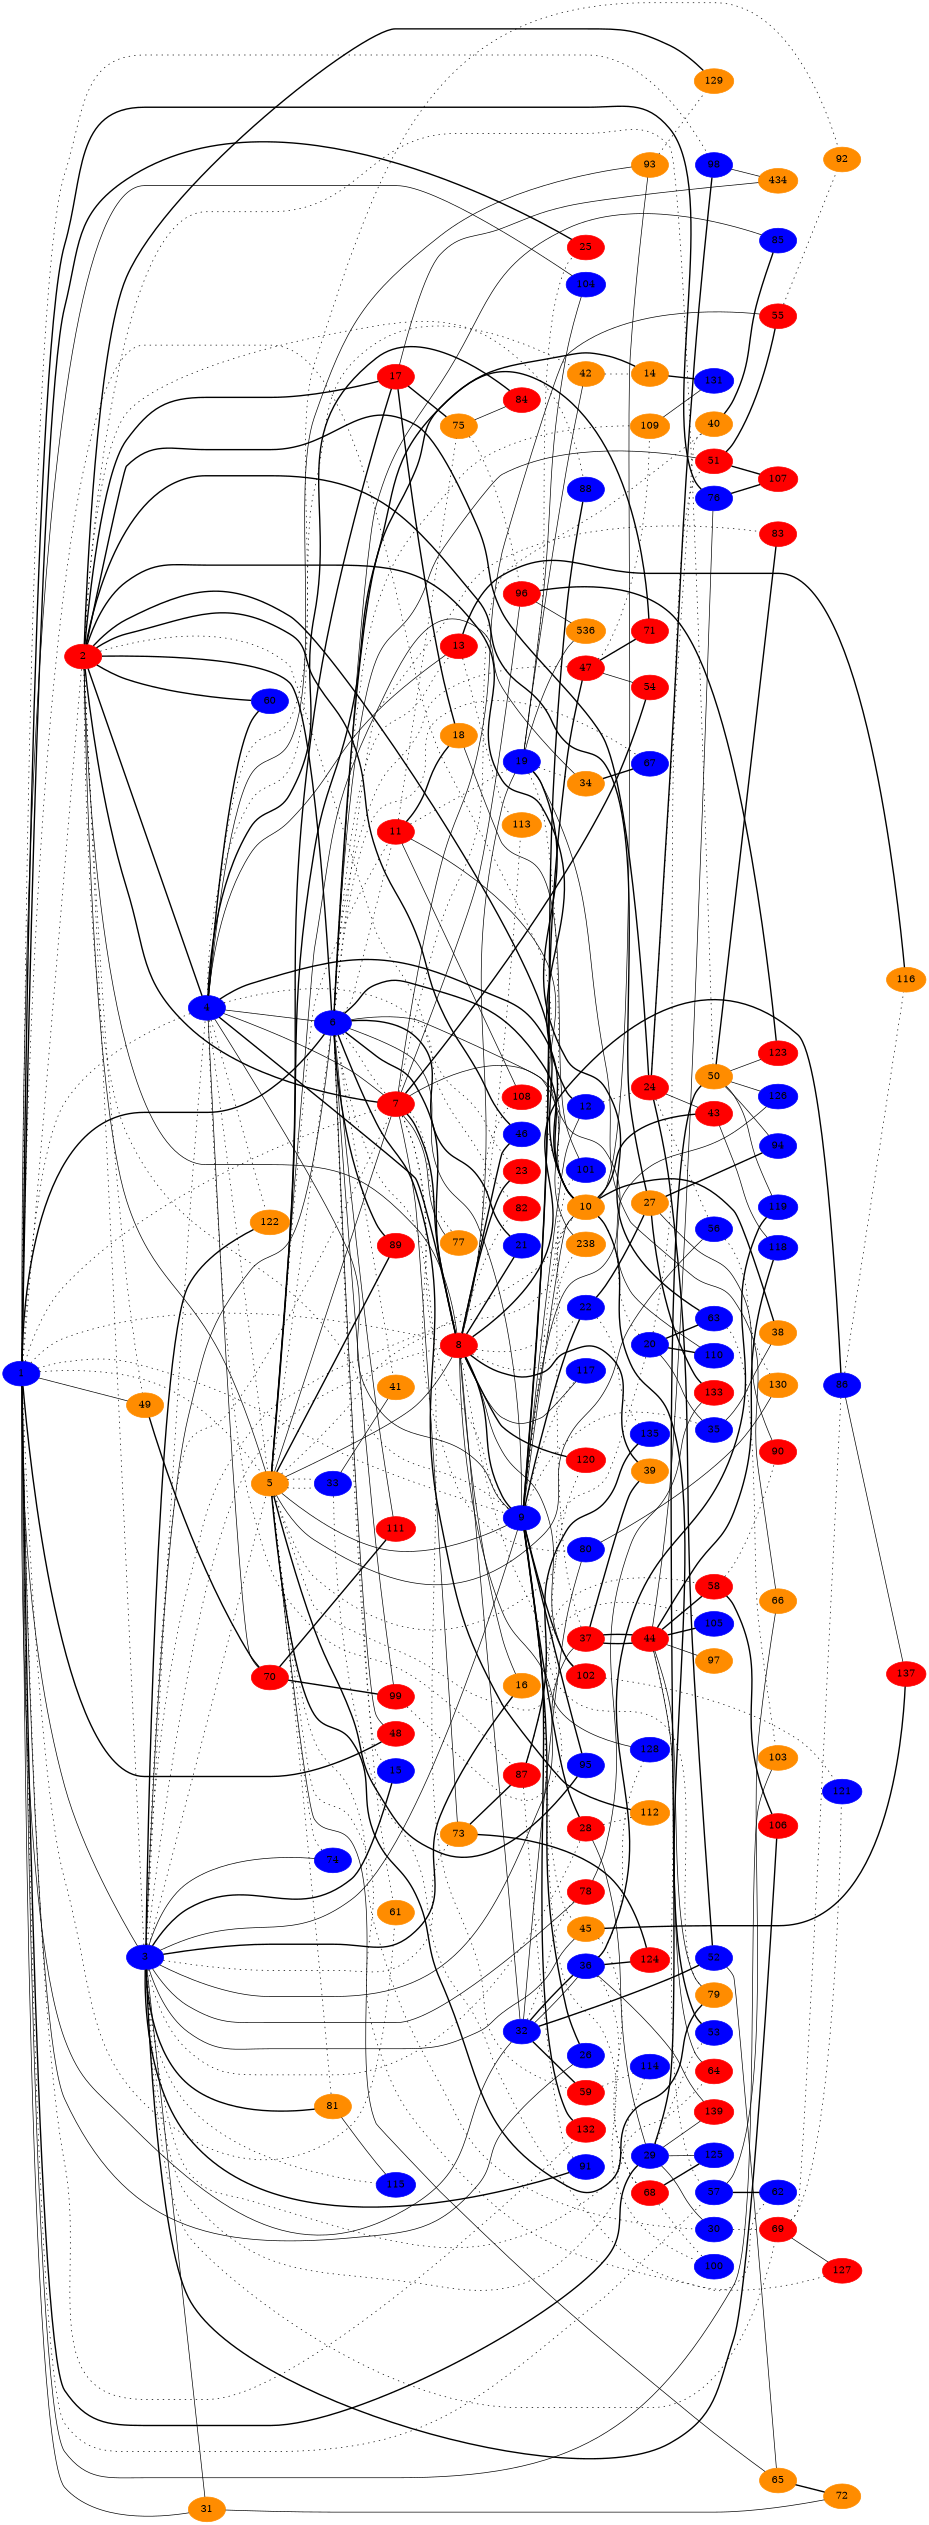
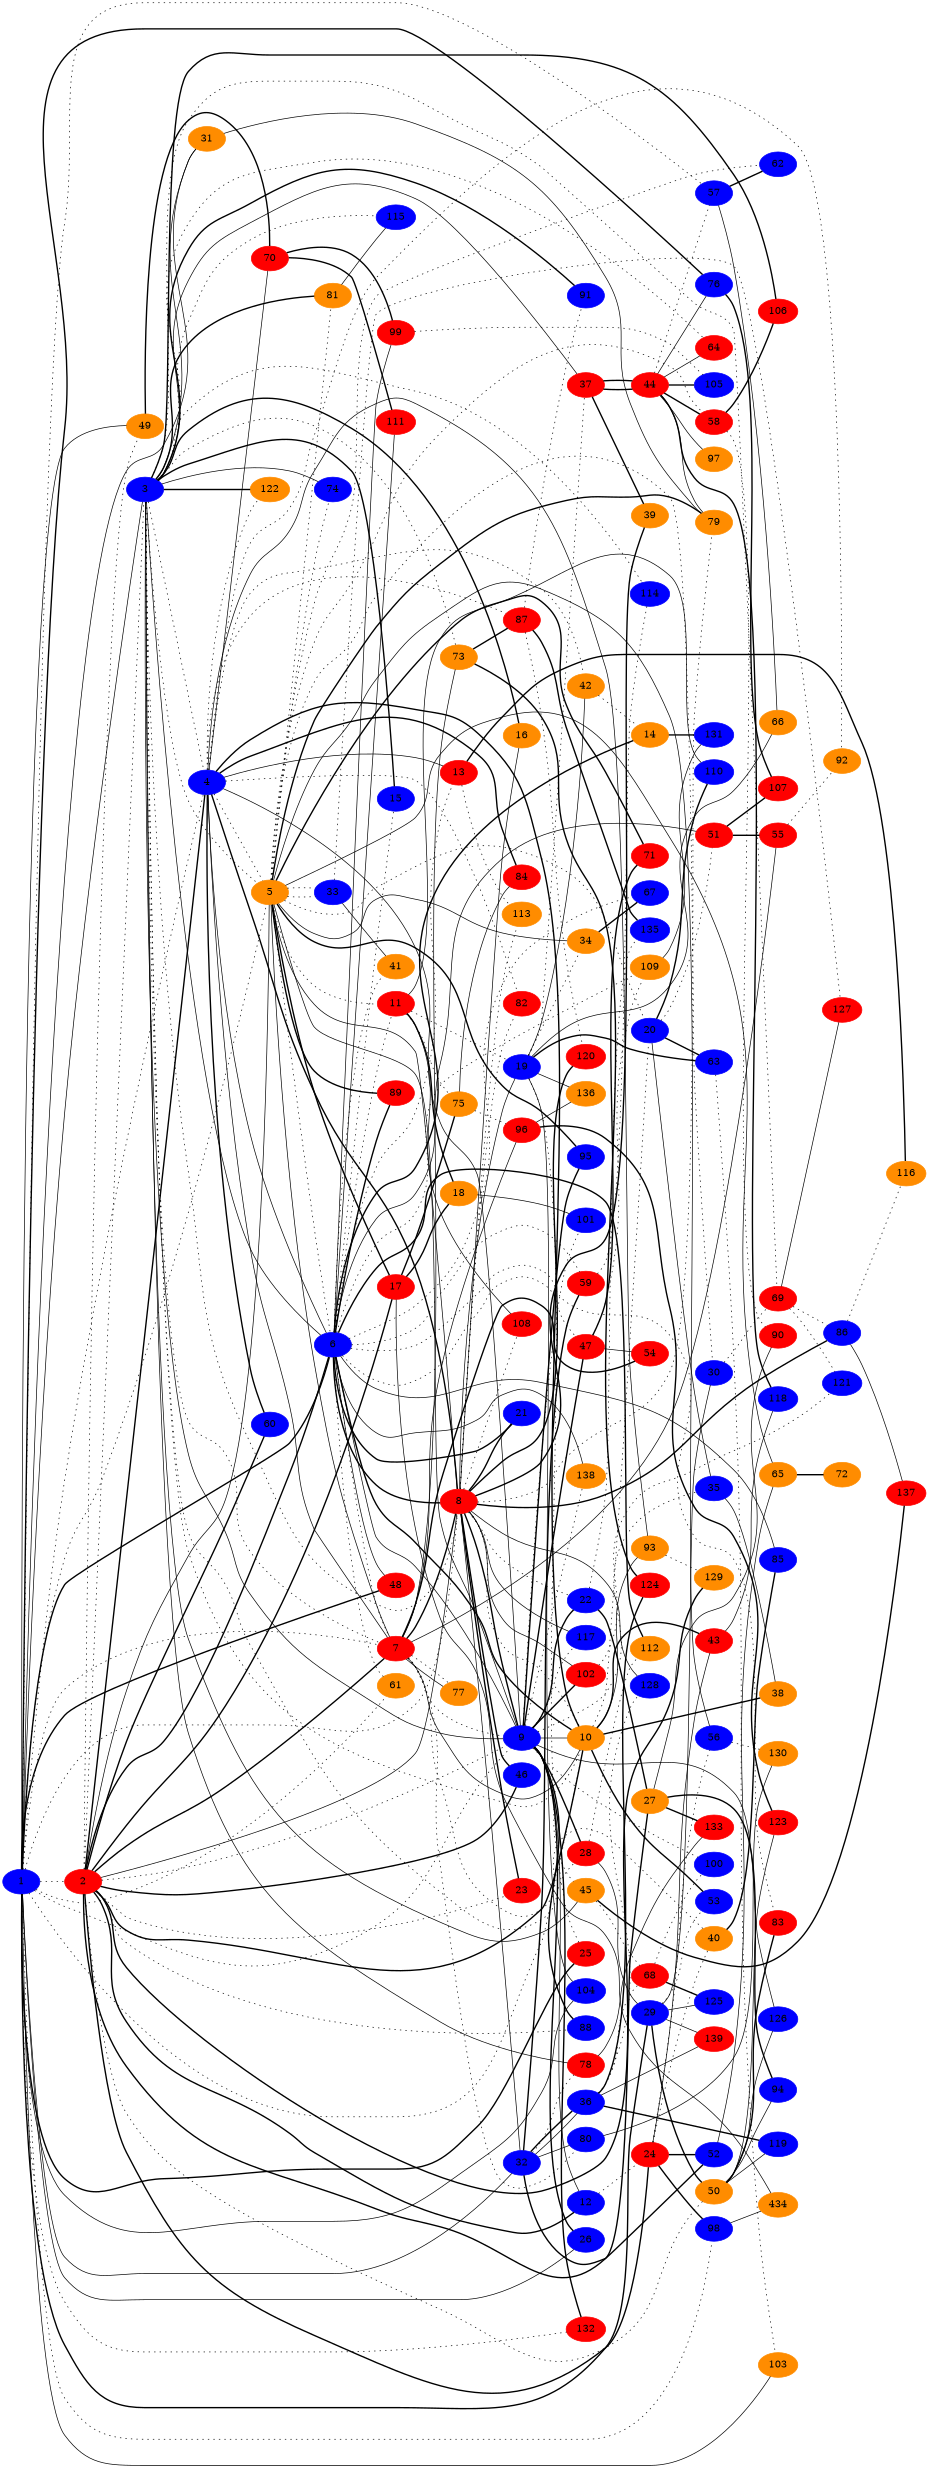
node "536": label "536" -> "136"
node "238": label "238" -> "138"
edge "10" -- "5": removed
edge "72" -- "31": now "79" -- "31"
